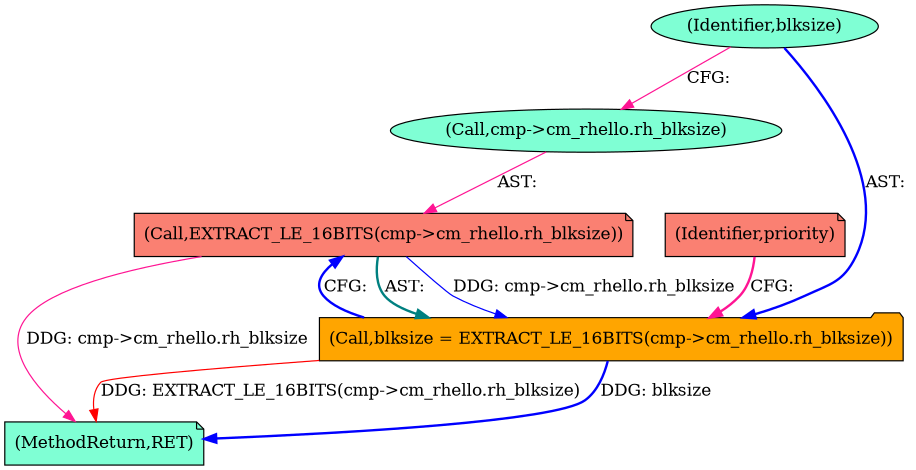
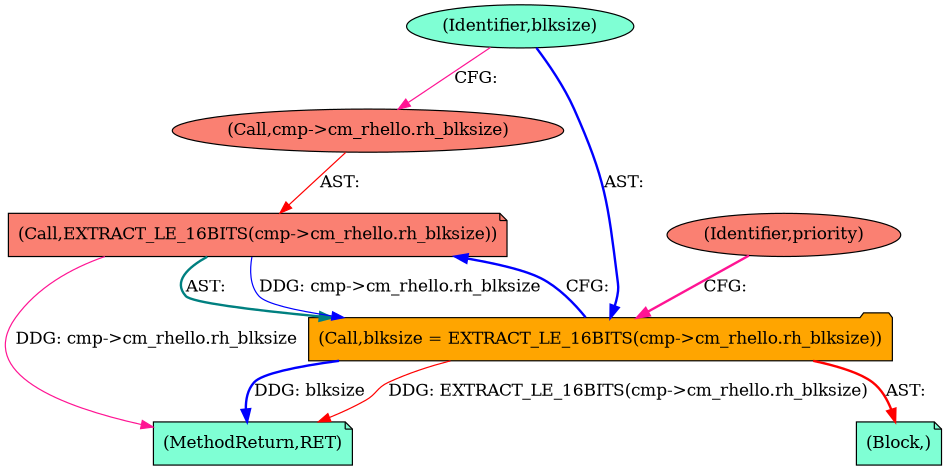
node "(Call,cmp->cm_rhello.rh_blksize)": fillcolor aquamarine -> salmon
edge "(Call,cmp->cm_rhello.rh_blksize)" -> "(Call,EXTRACT_LE_16BITS(cmp->cm_rhello.rh_blksize))": color deeppink -> red
node "(Identifier,priority)": shape note -> ellipse
node "(Block,)": added
